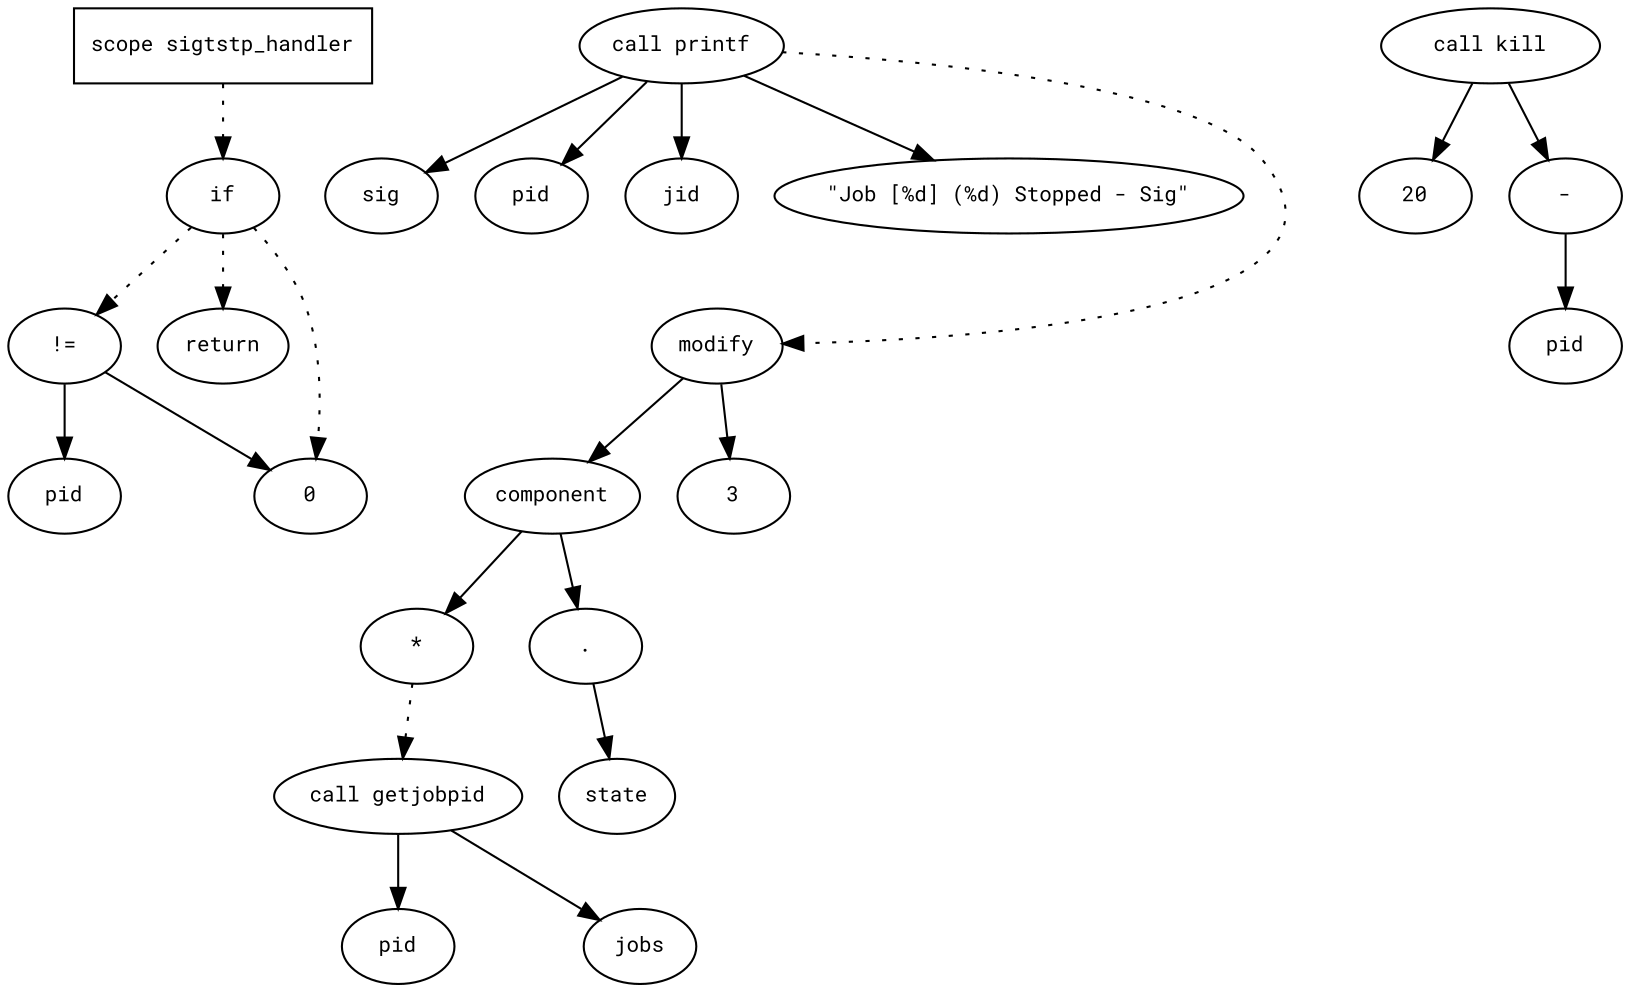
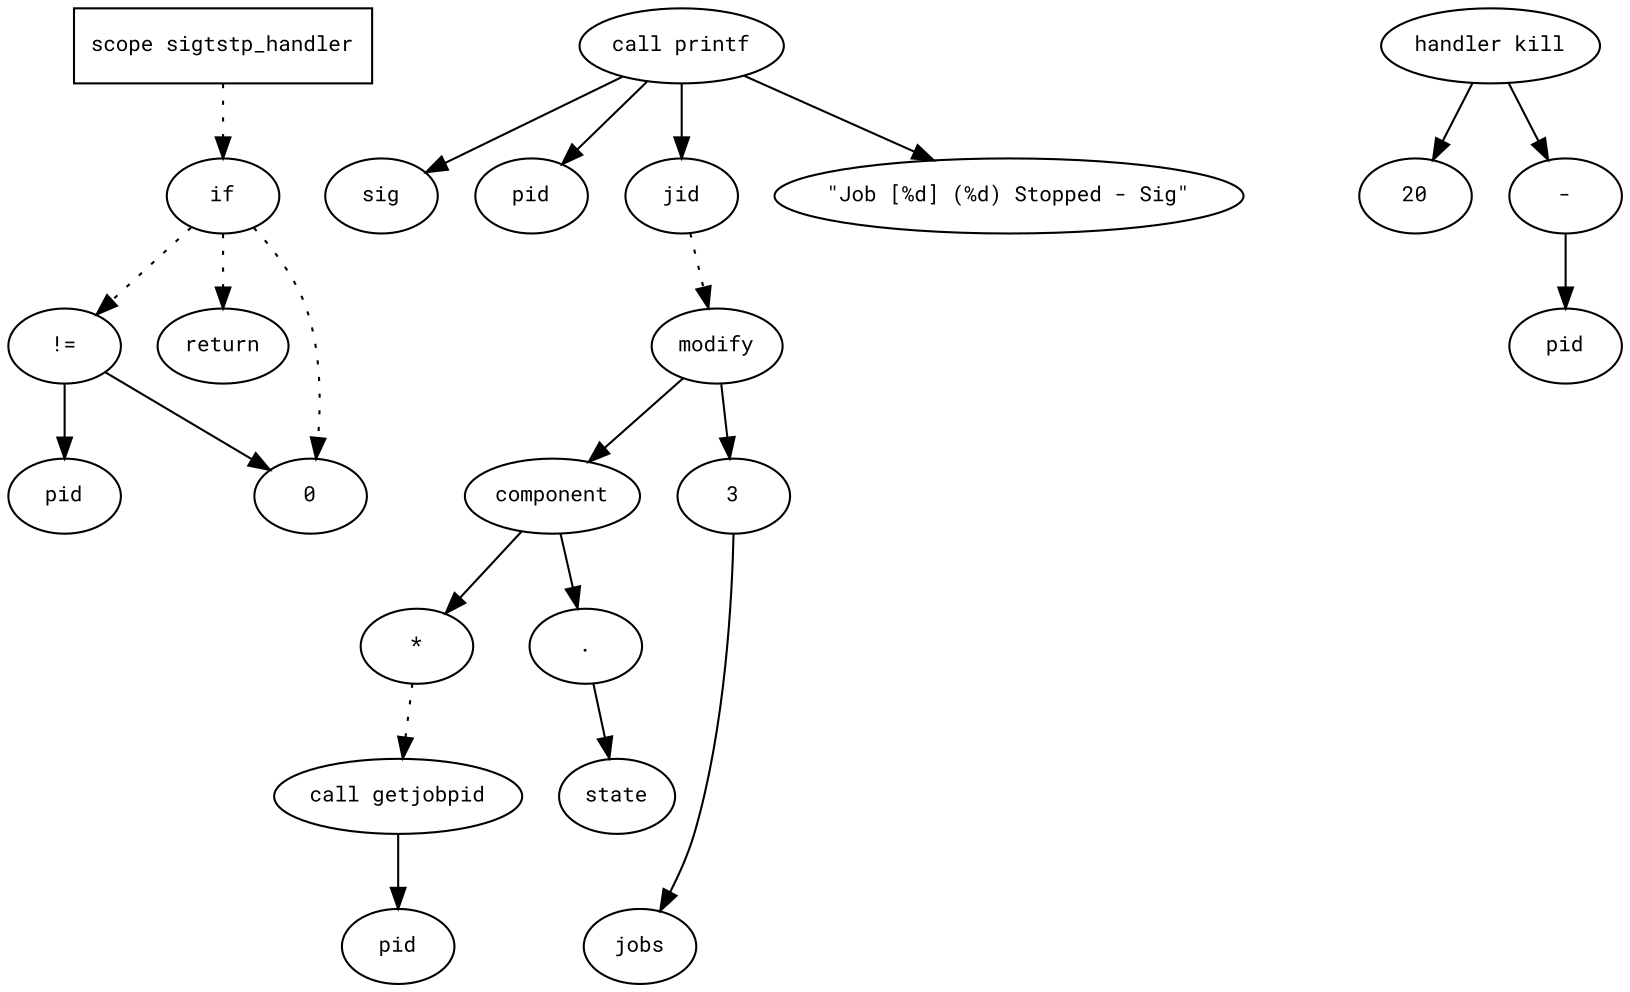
node "call kill": label "call kill" -> "handler kill"
edge "call printf" -> "modify": now "jid" -> "modify"
edge "call getjobpid" -> "jobs": now "3" -> "jobs"
